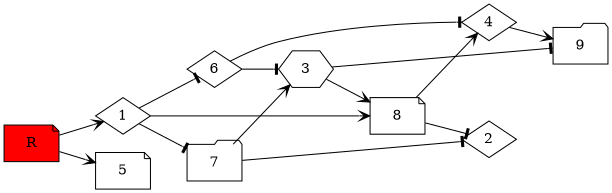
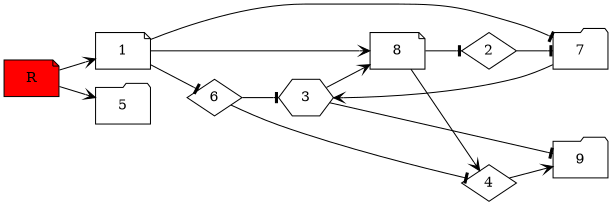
node "1": shape diamond -> note
edge "7" -> "2": reversed
node "5": shape note -> folder
